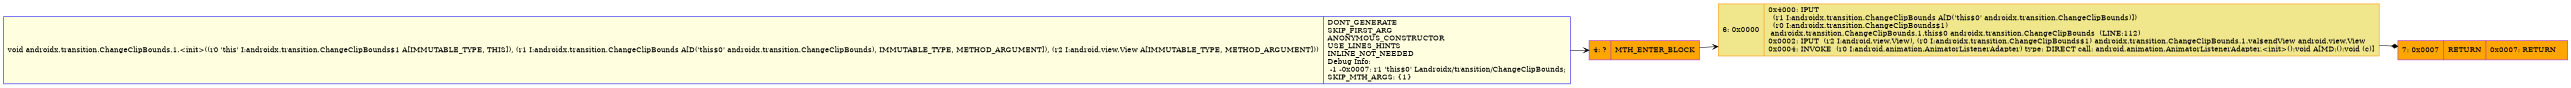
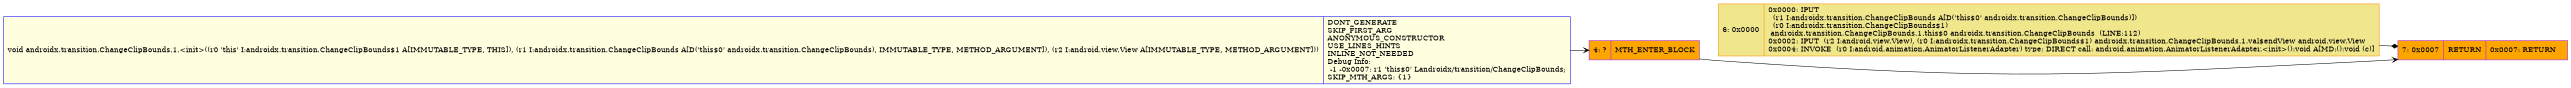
node "6: 0x0000": text "0x4000: IPUT" -> "0x0000: IPUT"
edge "4: ?" -> "6: 0x0000": now "4: ?" -> "7: 0x0007"
